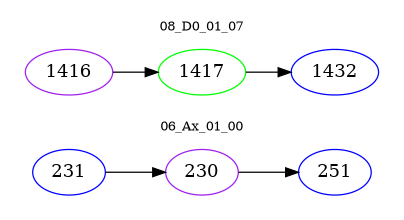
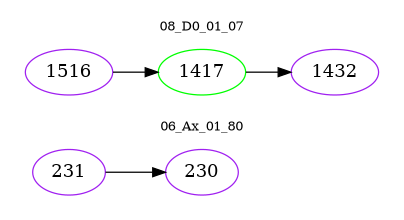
node "1416": label "1416" -> "1516"
node "1432": color blue -> purple
cluster "06_Ax_01_00": label "06_Ax_01_00" -> "06_Ax_01_80"
node "231": color blue -> purple
node "251": removed
